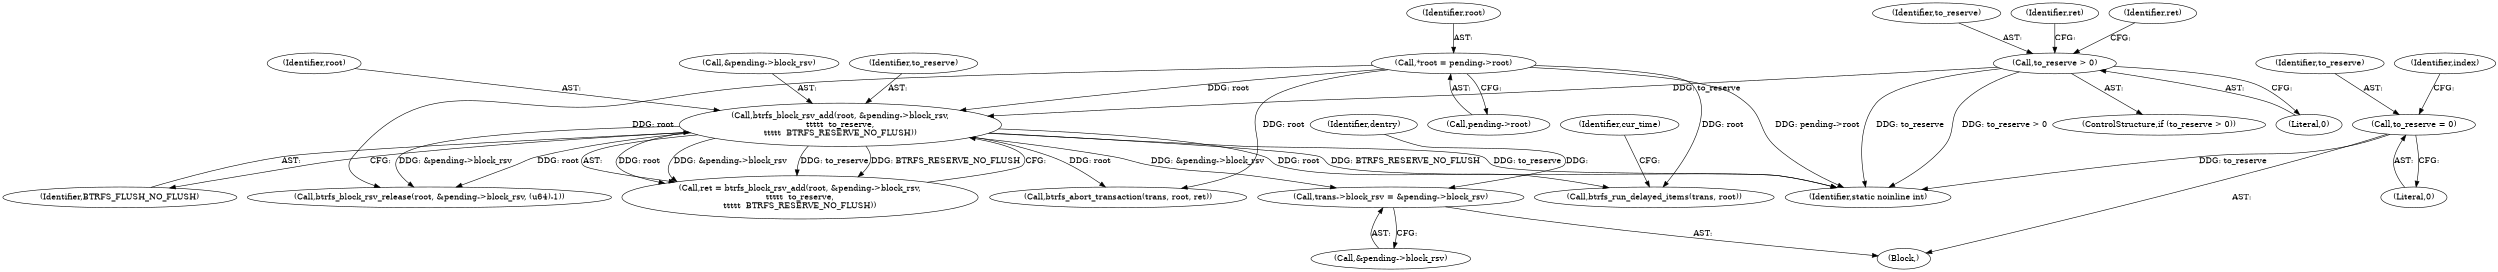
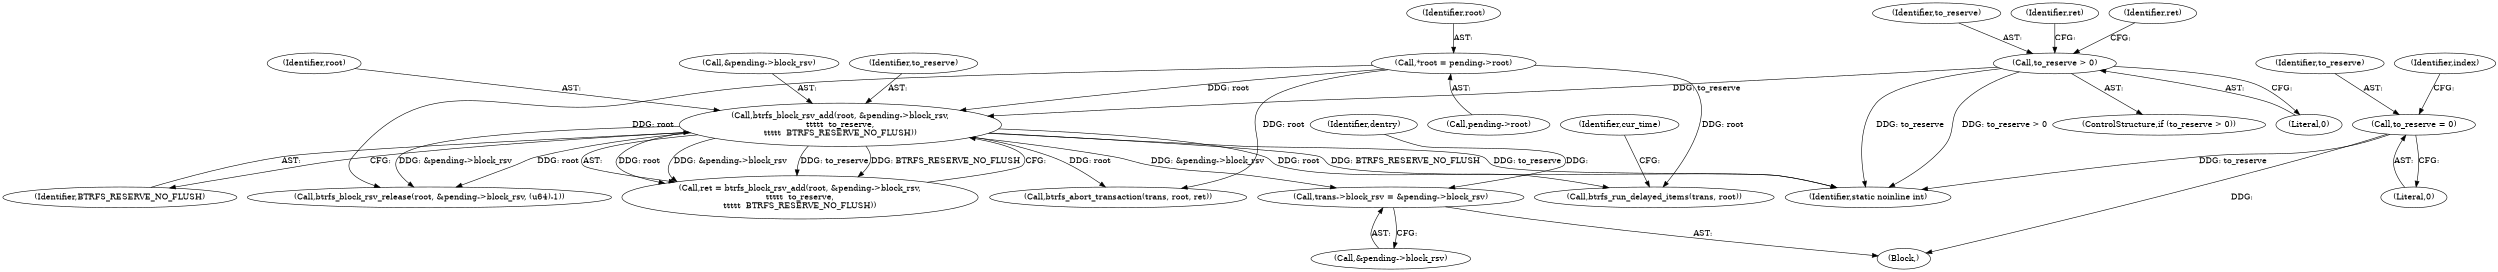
edge "(Call,*root = pending->root)" -> "(Identifier,static noinline int)": removed, label "DDG: pending->root"
edge "(Call,*root = pending->root)" -> "(Call,pending->root)": removed, label "CFG:"
node "(Identifier,BTRFS_FLUSH_NO_FLUSH)": label "(Identifier,BTRFS_FLUSH_NO_FLUSH)" -> "(Identifier,BTRFS_RESERVE_NO_FLUSH)"
edge "(Call,to_reserve = 0)" -> "(Block,)": label "AST: " -> "DDG: "
